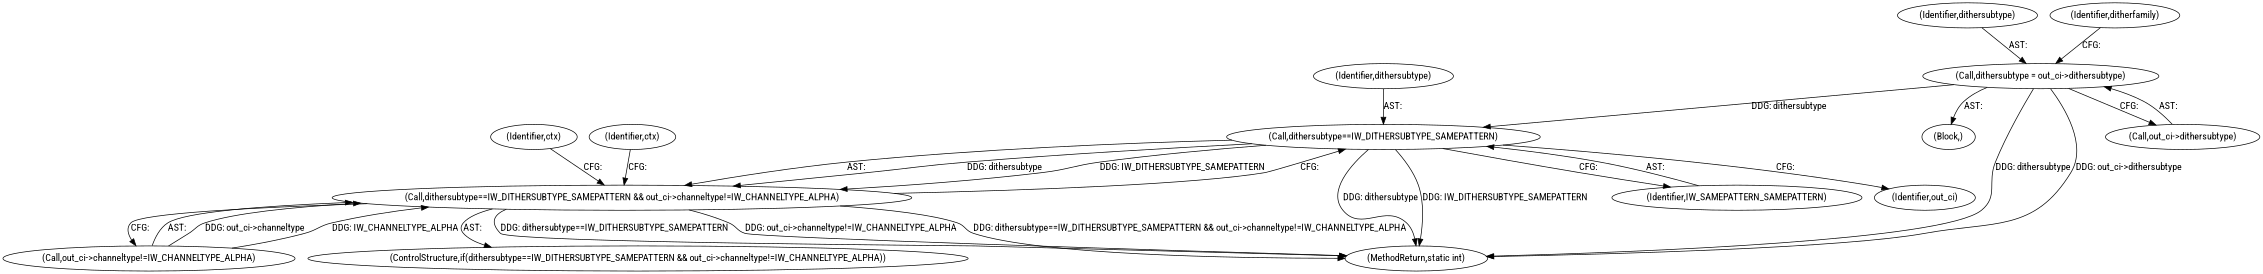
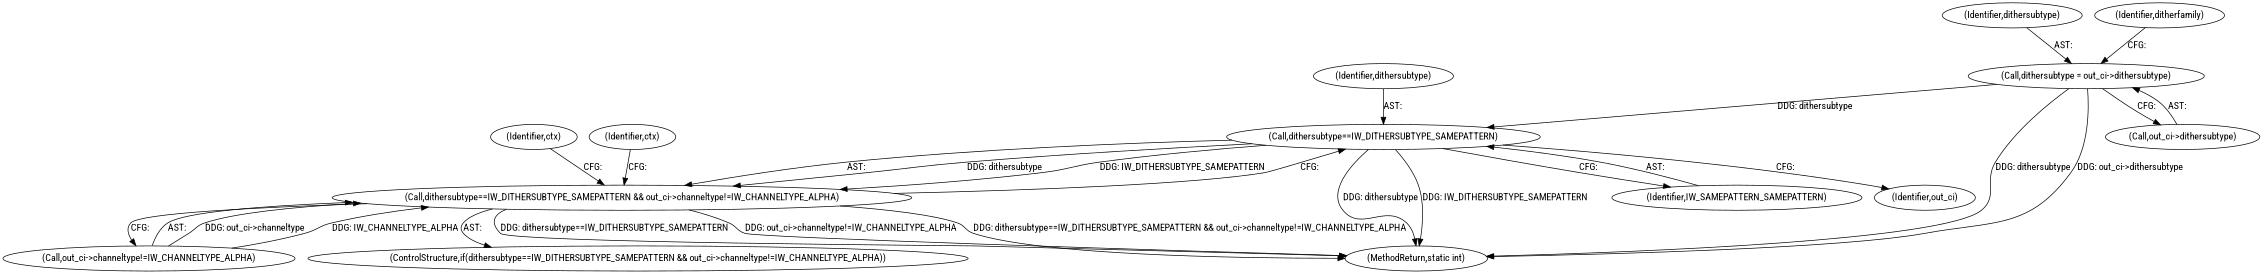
node "(Block,)": removed
